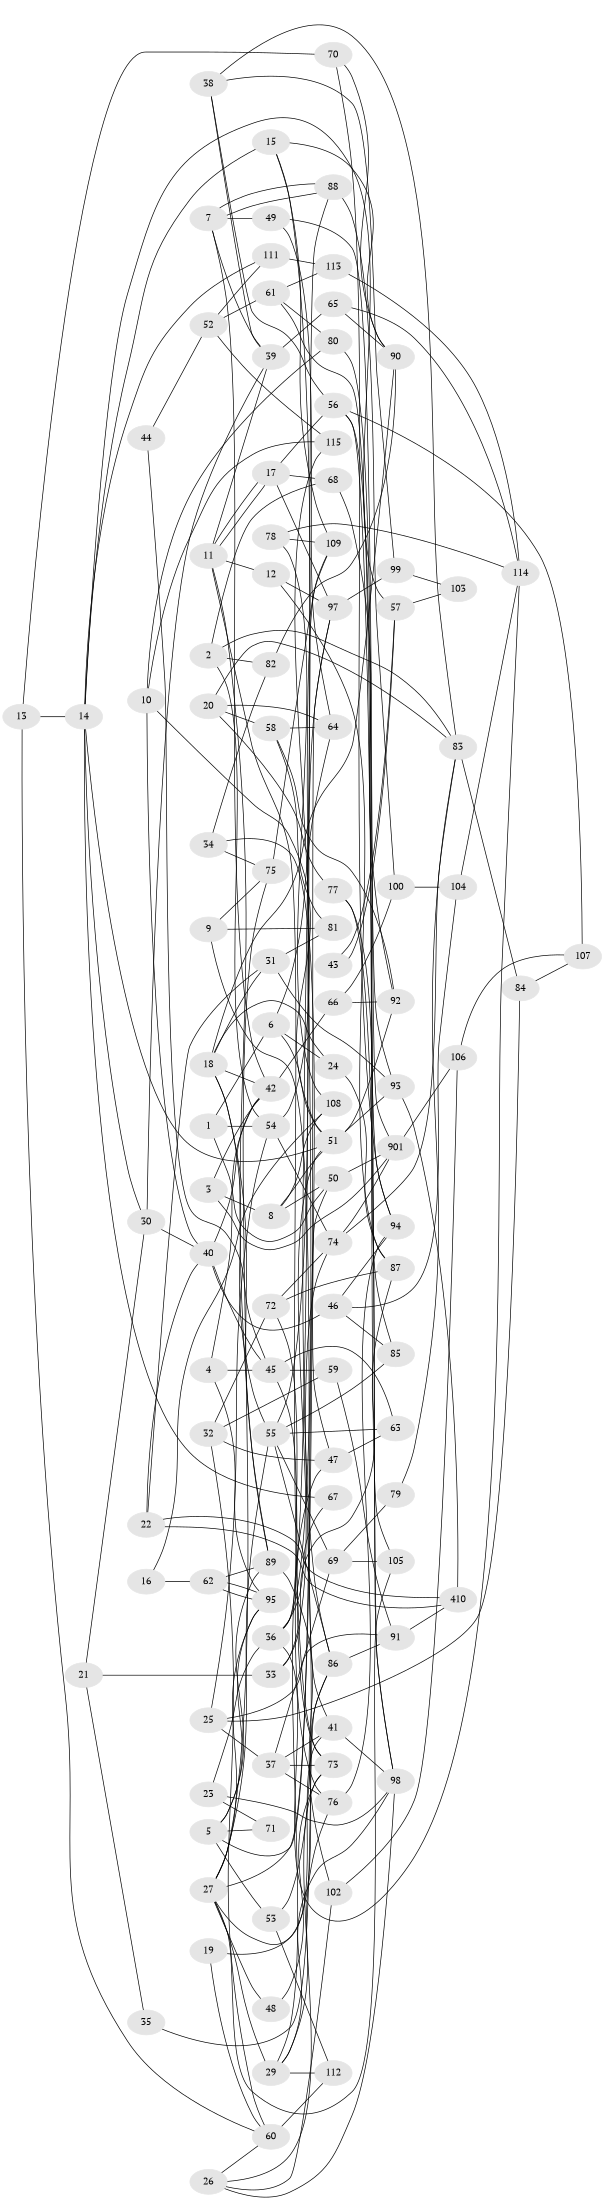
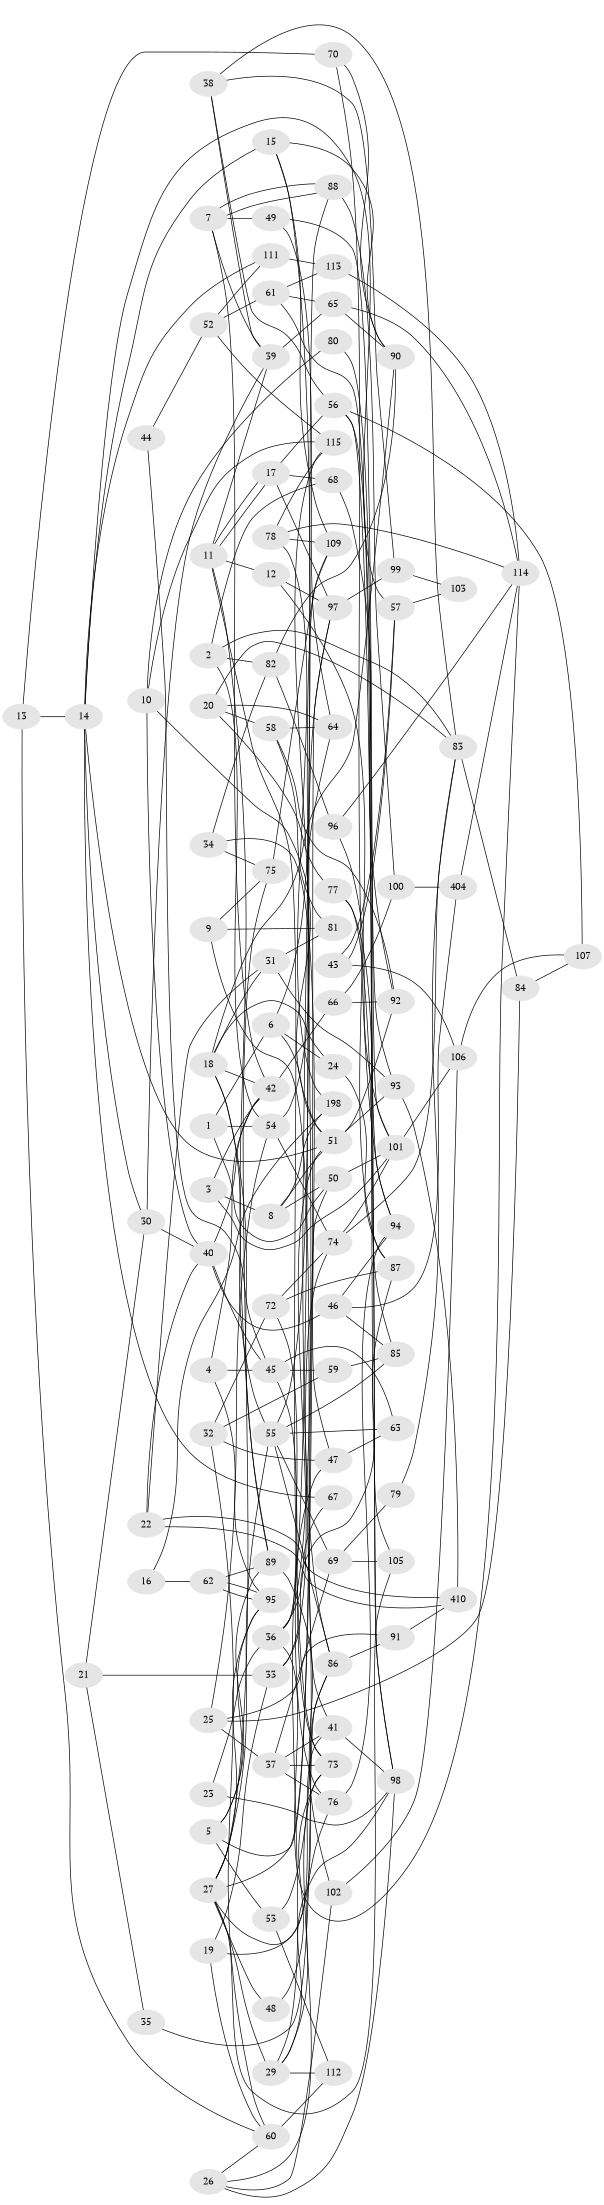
edge "61" -- "80": now "61" -- "65"
edge "115" -- "78": added
node "96": added
node "104": label "104" -> "404"
edge "43" -- "106": added
node "108": label "108" -> "198"
node "901": label "901" -> "101"
edge "59" -- "91": now "59" -- "85"
edge "33" -- "19": added
node "71": removed
